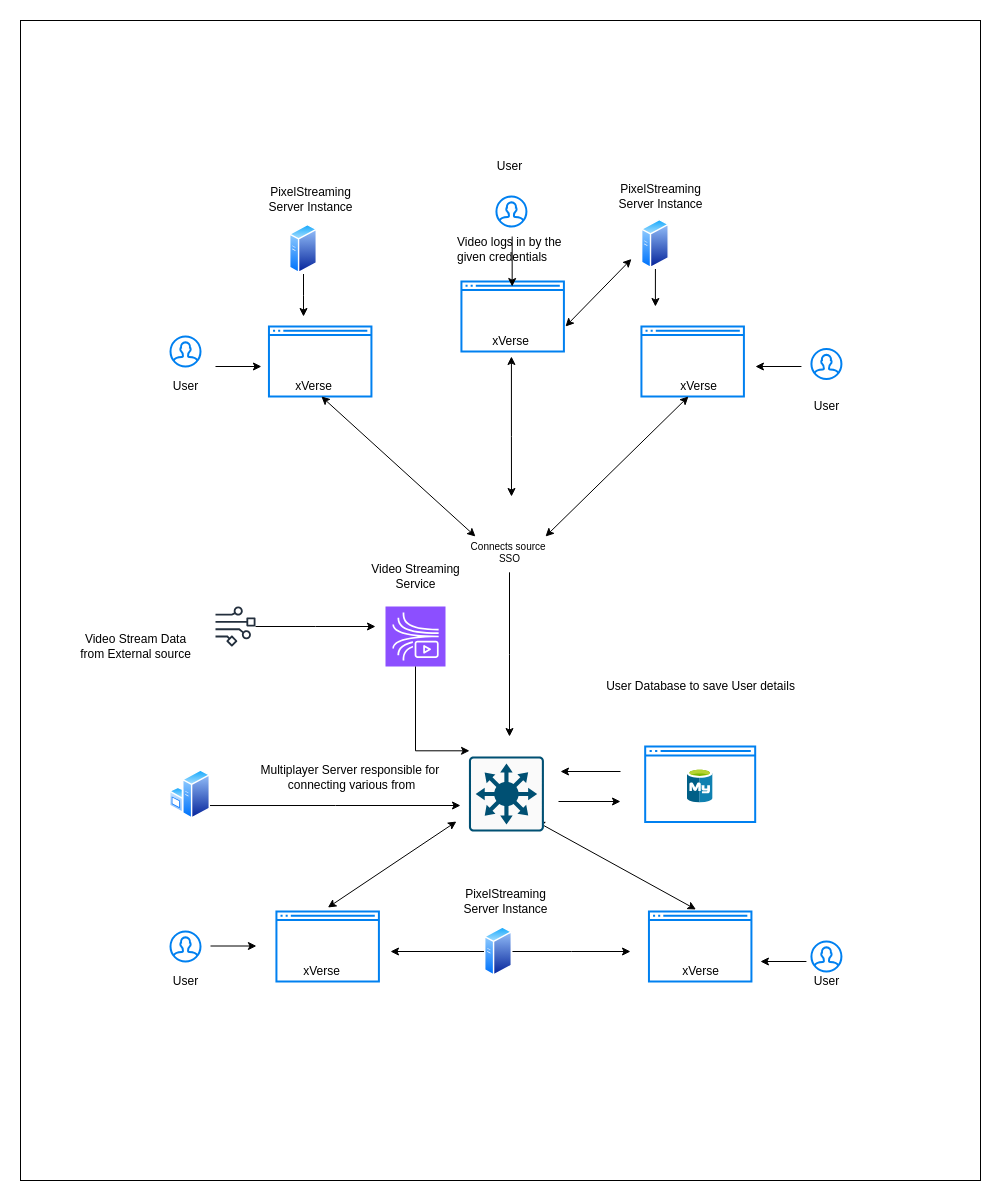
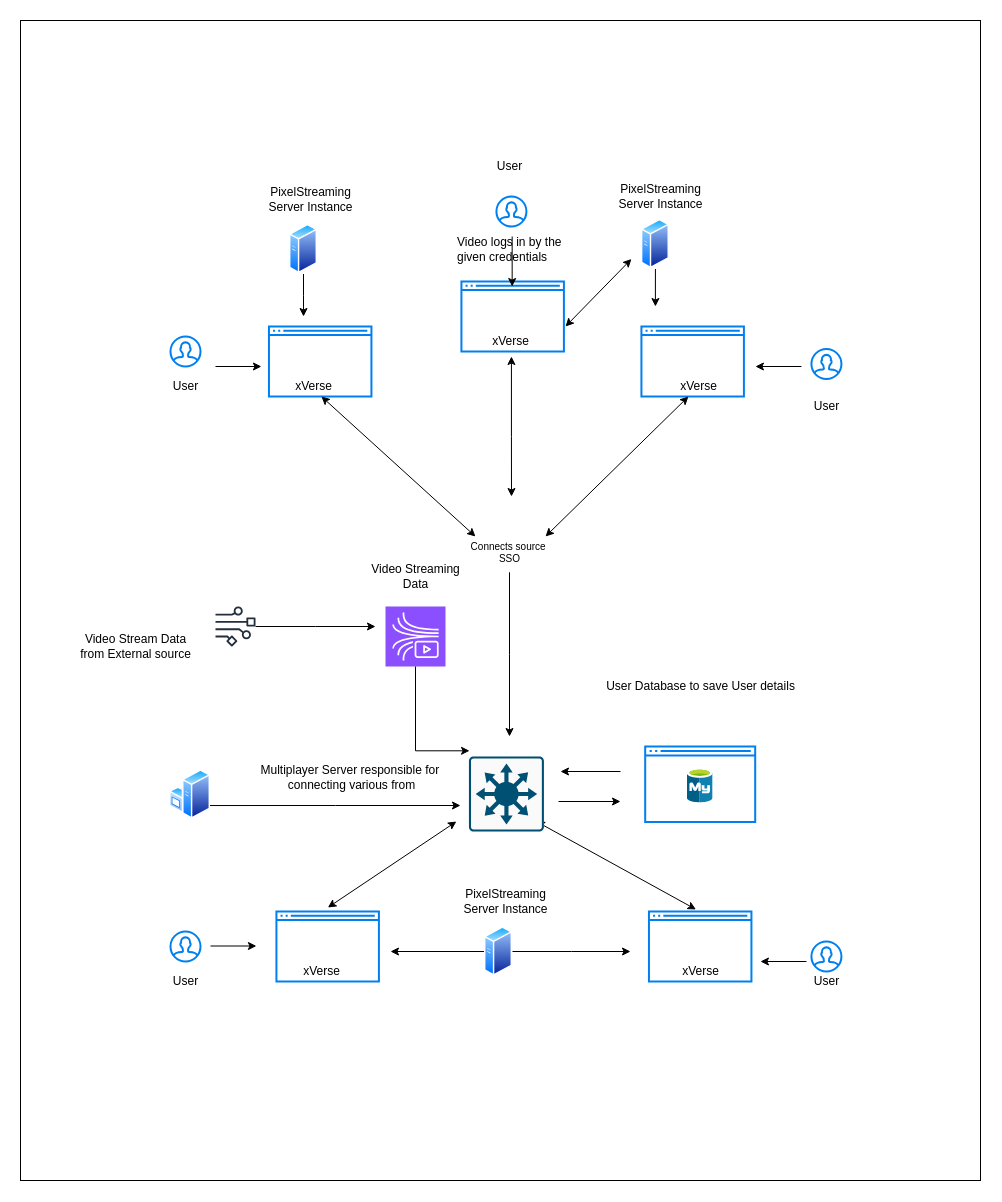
node "Video Streaming Service": label "Video Streaming Service" -> "Video Streaming Data"
